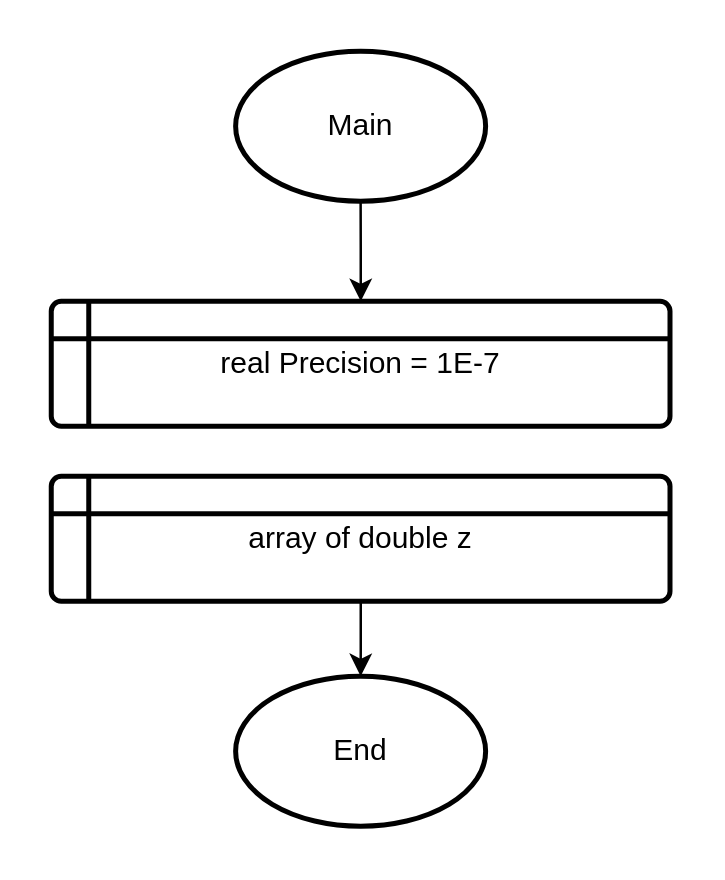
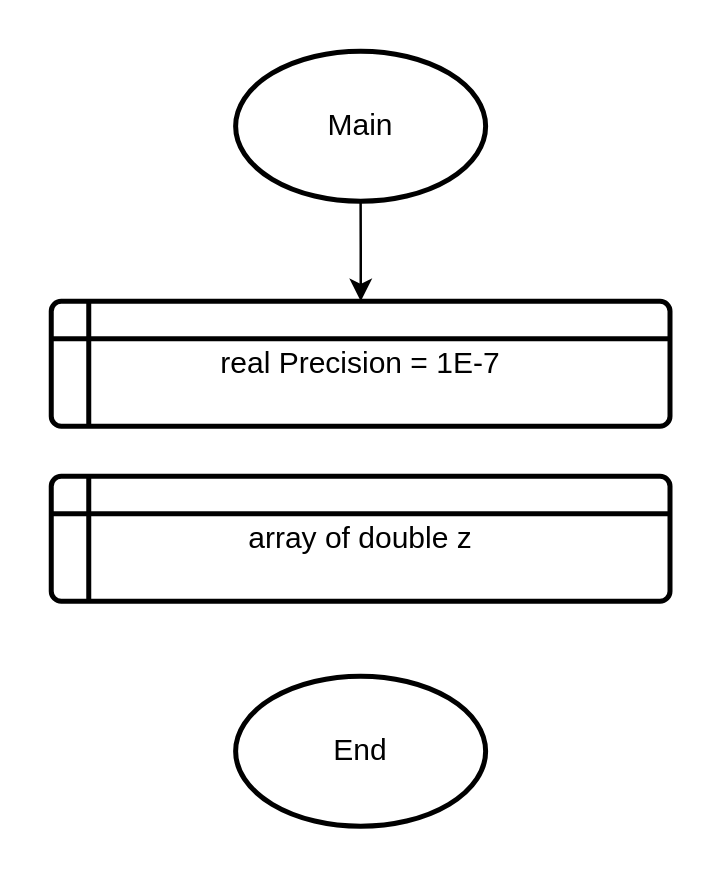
edge "array of double z" -> "End": removed
